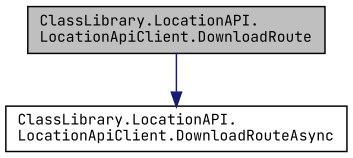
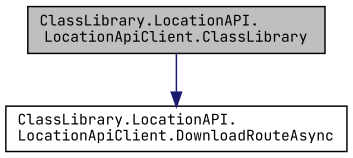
node "ClassLibrary.LocationAPI. LocationApiClient.DownloadRoute": label "ClassLibrary.LocationAPI. LocationApiClient.DownloadRoute" -> "ClassLibrary.LocationAPI. LocationApiClient.ClassLibrary"
